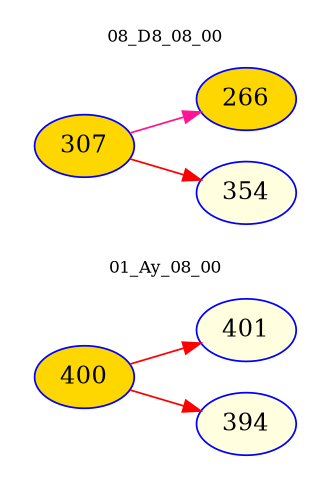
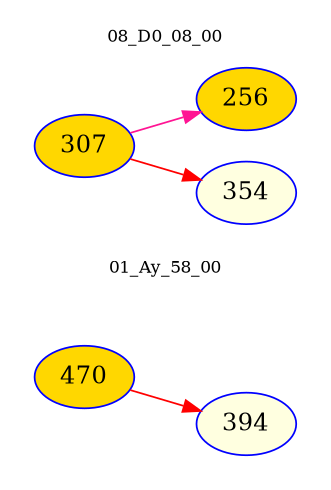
cluster "08_D8_08_00": label "08_D8_08_00" -> "08_D0_08_00"
node "266": label "266" -> "256"
cluster "01_Ay_08_00": label "01_Ay_08_00" -> "01_Ay_58_00"
node "401": removed
node "400": label "400" -> "470"
